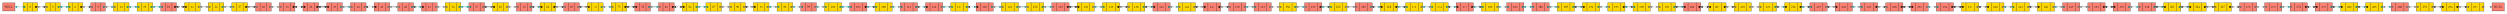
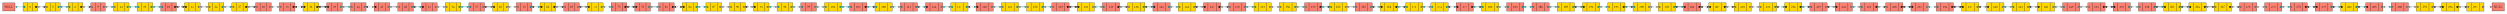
node "36": fillcolor salmon -> gold
node "75": fillcolor gold -> salmon
node "135": fillcolor gold -> salmon
node "153": fillcolor salmon -> gold
node "285": fillcolor gold -> salmon
